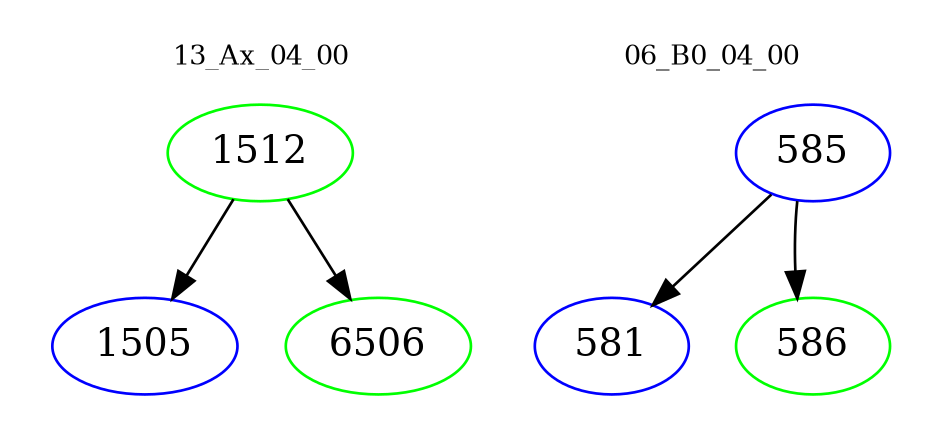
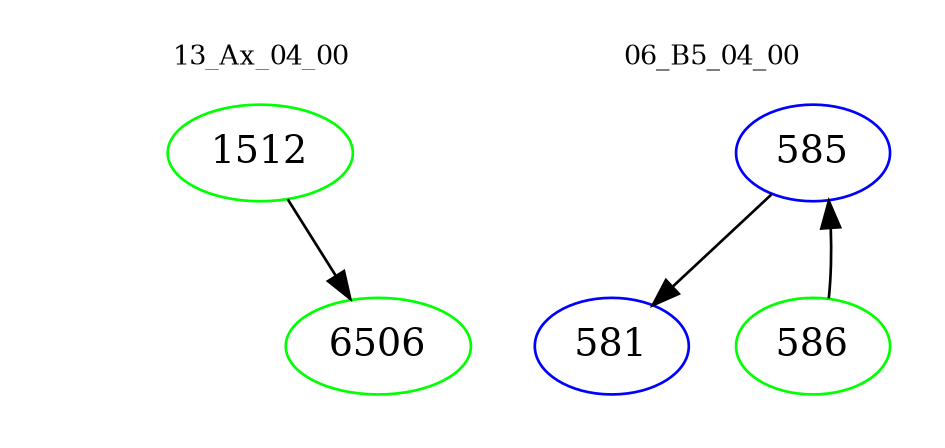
cluster "06_B0_04_00": label "06_B0_04_00" -> "06_B5_04_00"
edge "585" -> "586": reversed
node "1505": removed
